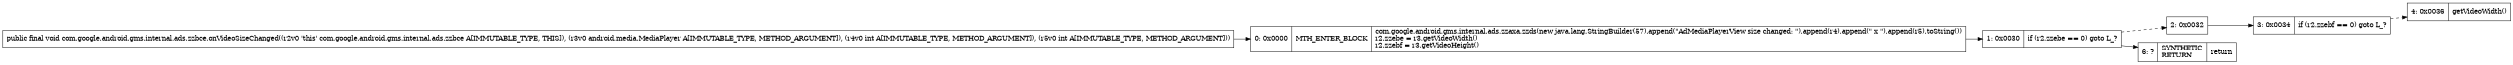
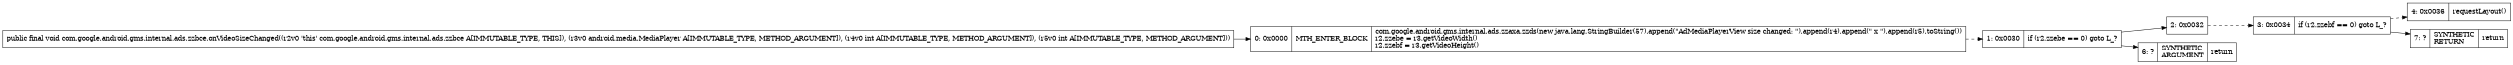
node "4: 0x0036": text "getVideoWidth()" -> "requestLayout()"
edge "2: 0x0032" -> "3: 0x0034": style solid -> dashed
edge "1: 0x0030" -> "2: 0x0032": style dashed -> solid
edge "0: 0x0000" -> "1: 0x0030": style solid -> dashed
node "7: ?": added
node "6: ?": text "RETURN" -> "ARGUMENT"
